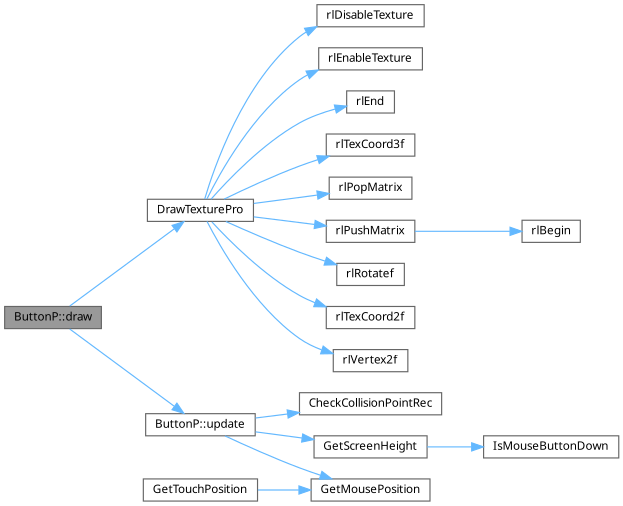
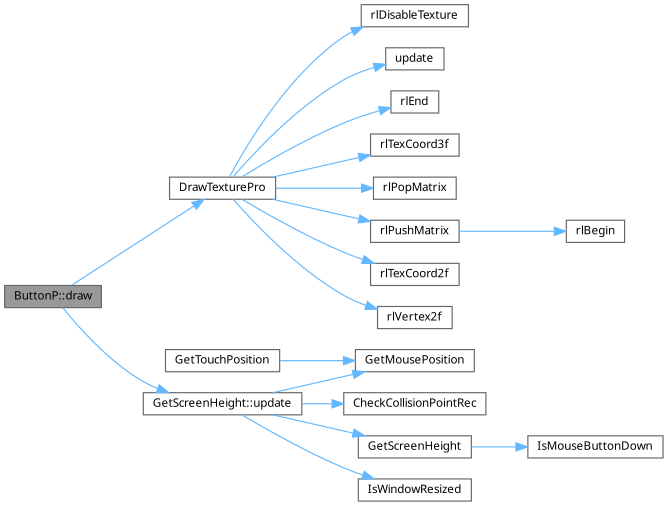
node "rlEnableTexture": label "rlEnableTexture" -> "update"
node "rlRotatef": removed
node "ButtonP::update": label "ButtonP::update" -> "GetScreenHeight::update"
node "IsWindowResized": added
